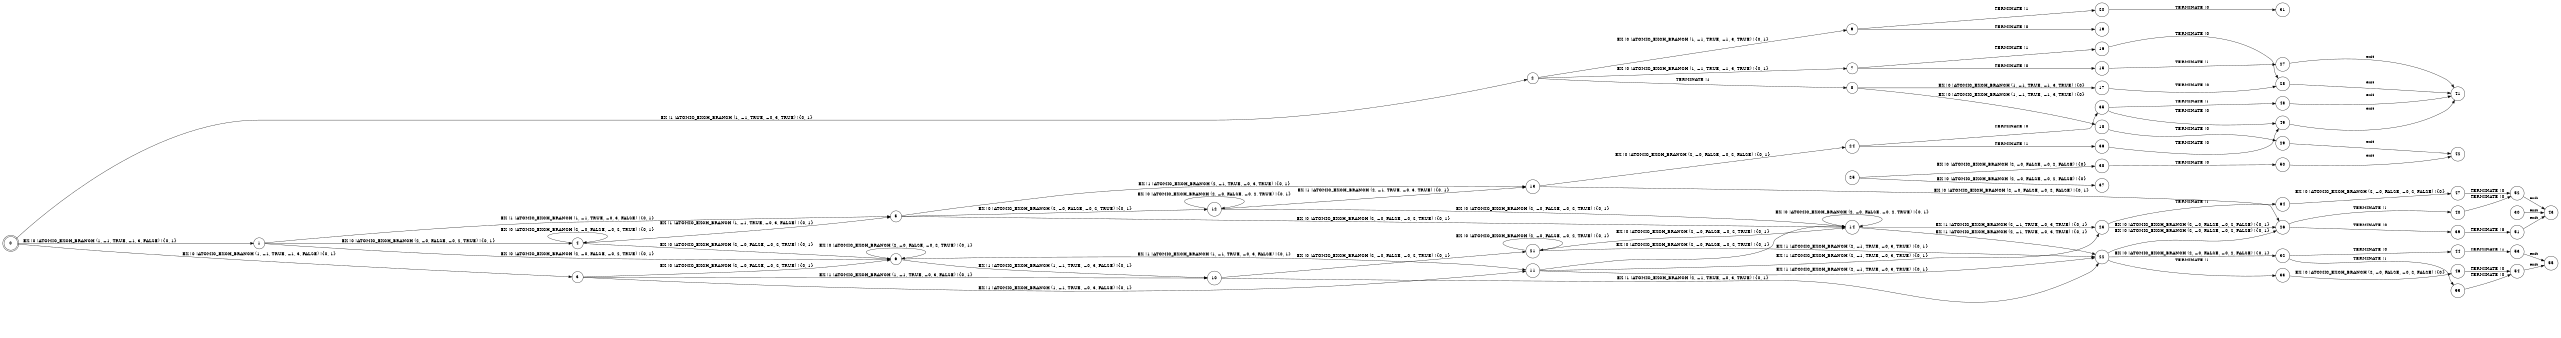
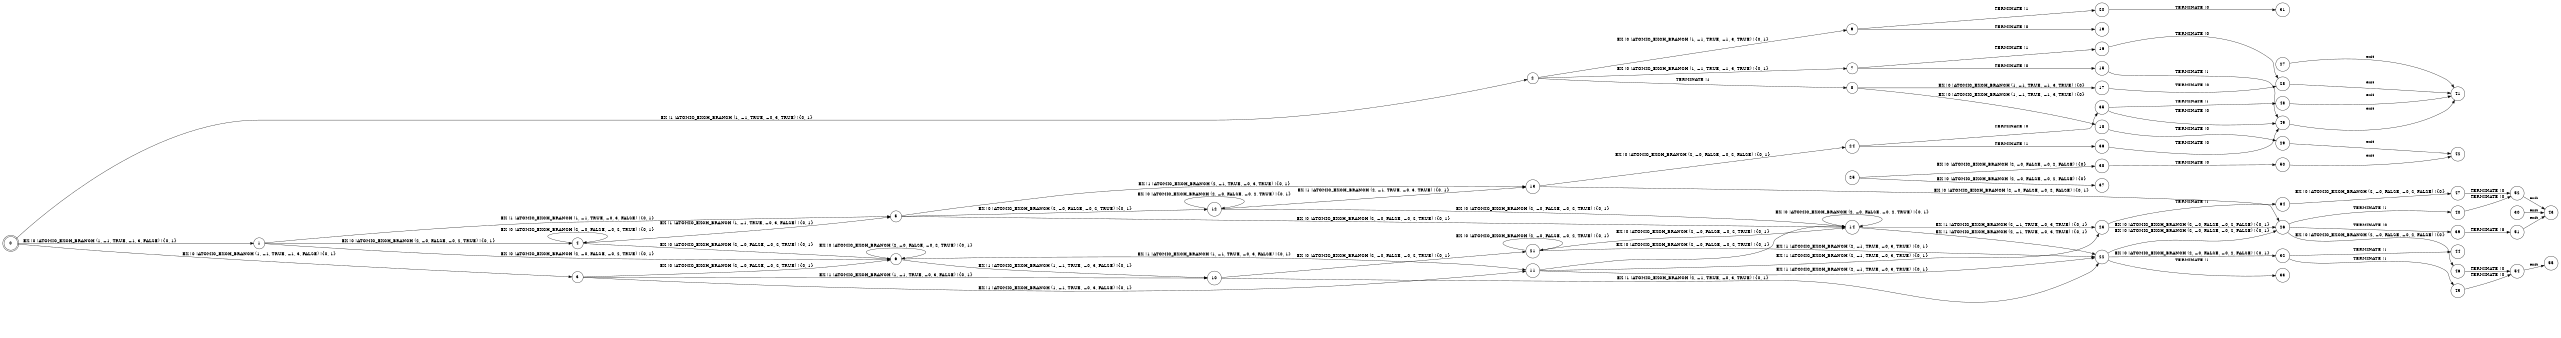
edge "15" -> "27": now "15" -> "49"
edge "32" -> "44": label "TERMINATE !0" -> "TERMINATE !1"
node "53": removed
edge "33" -> "46": now "26" -> "46"
node "95": label "95" -> "45"
